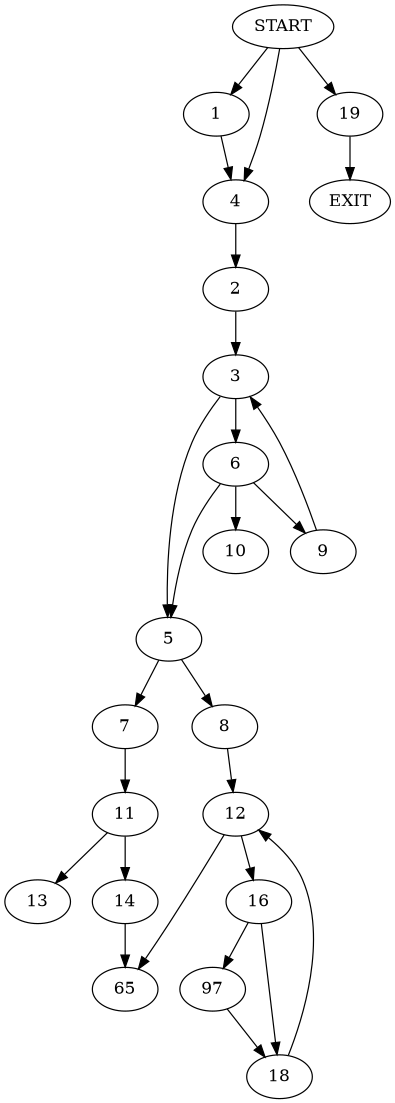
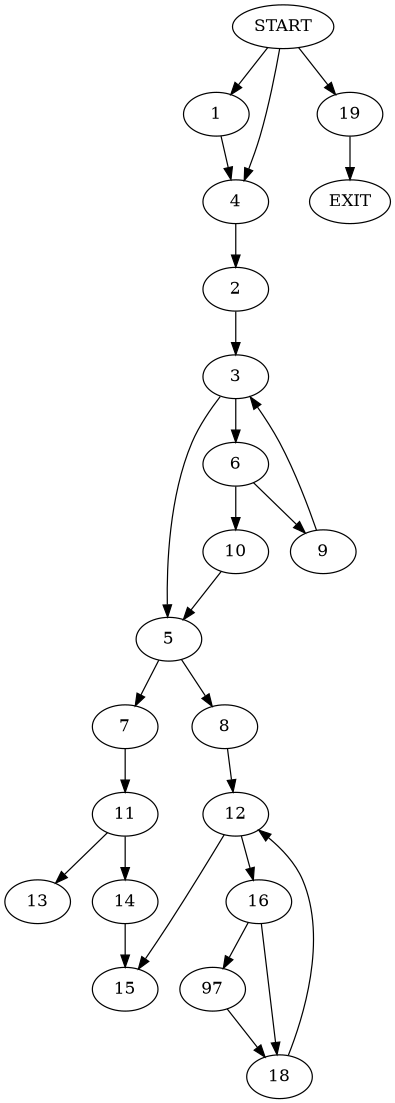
edge "6" -> "5": now "10" -> "5"
node "65": label "65" -> "15"
